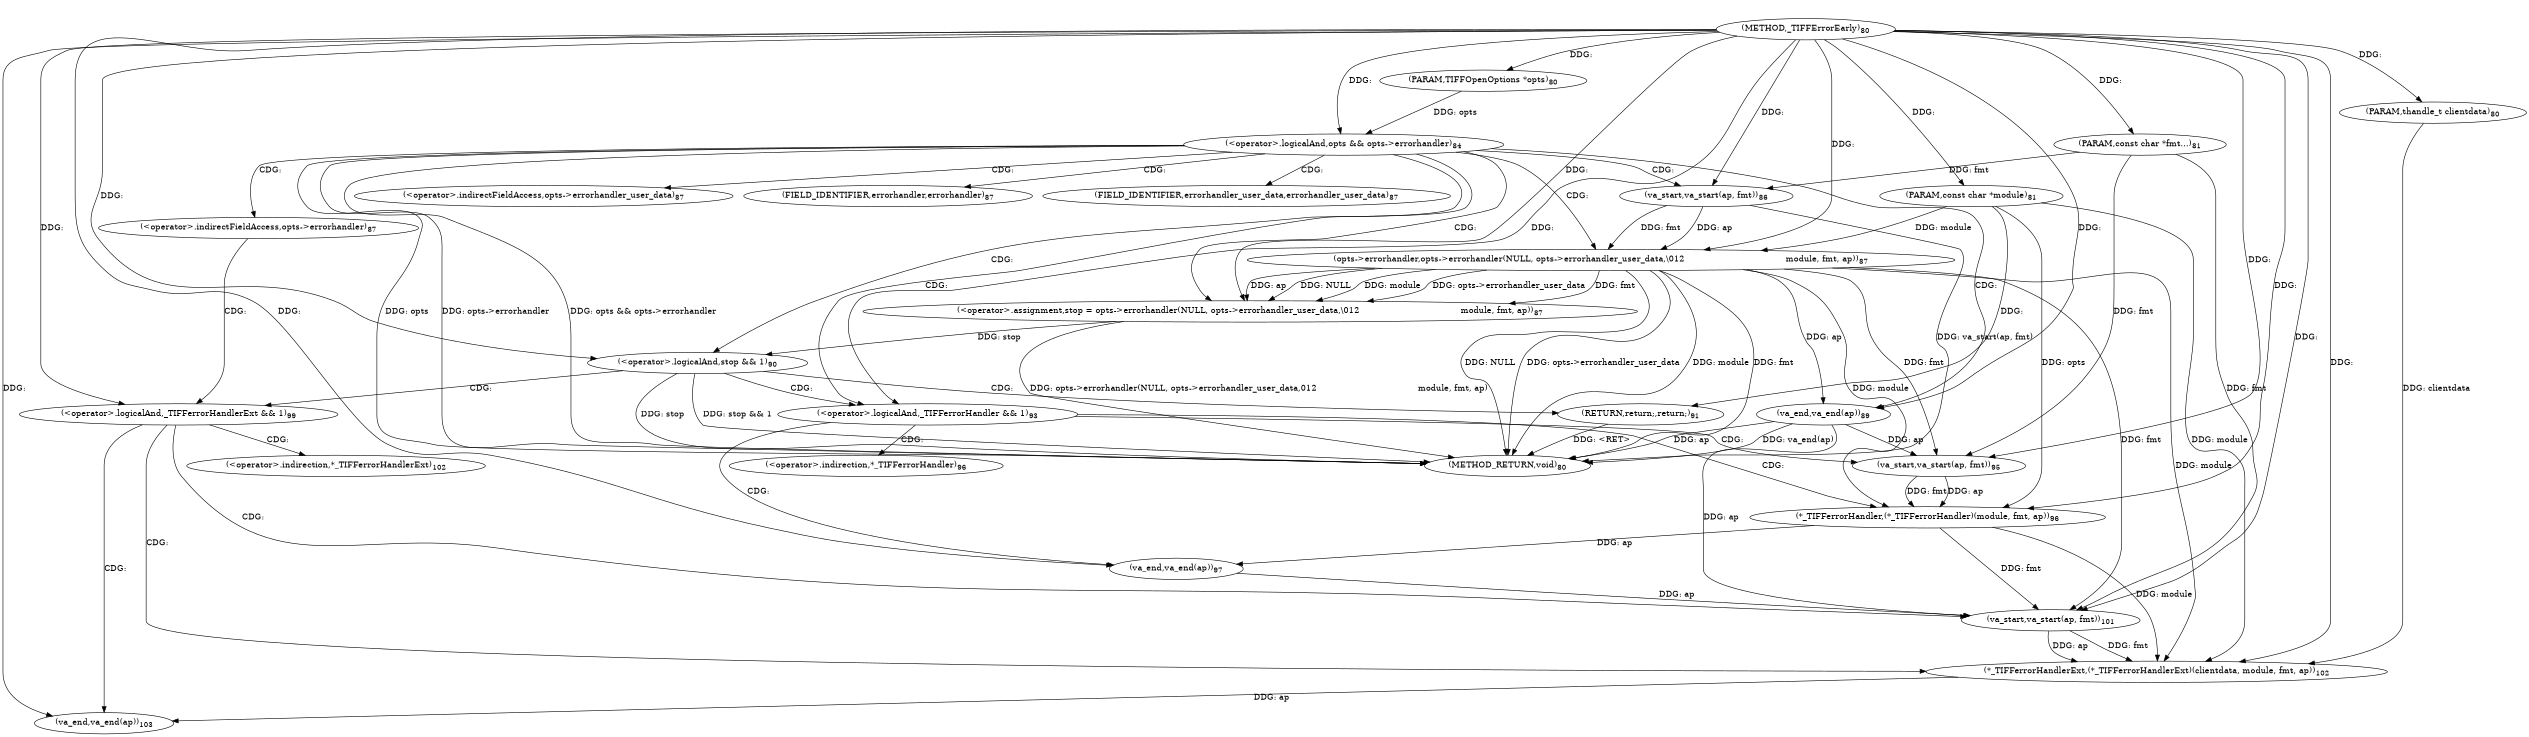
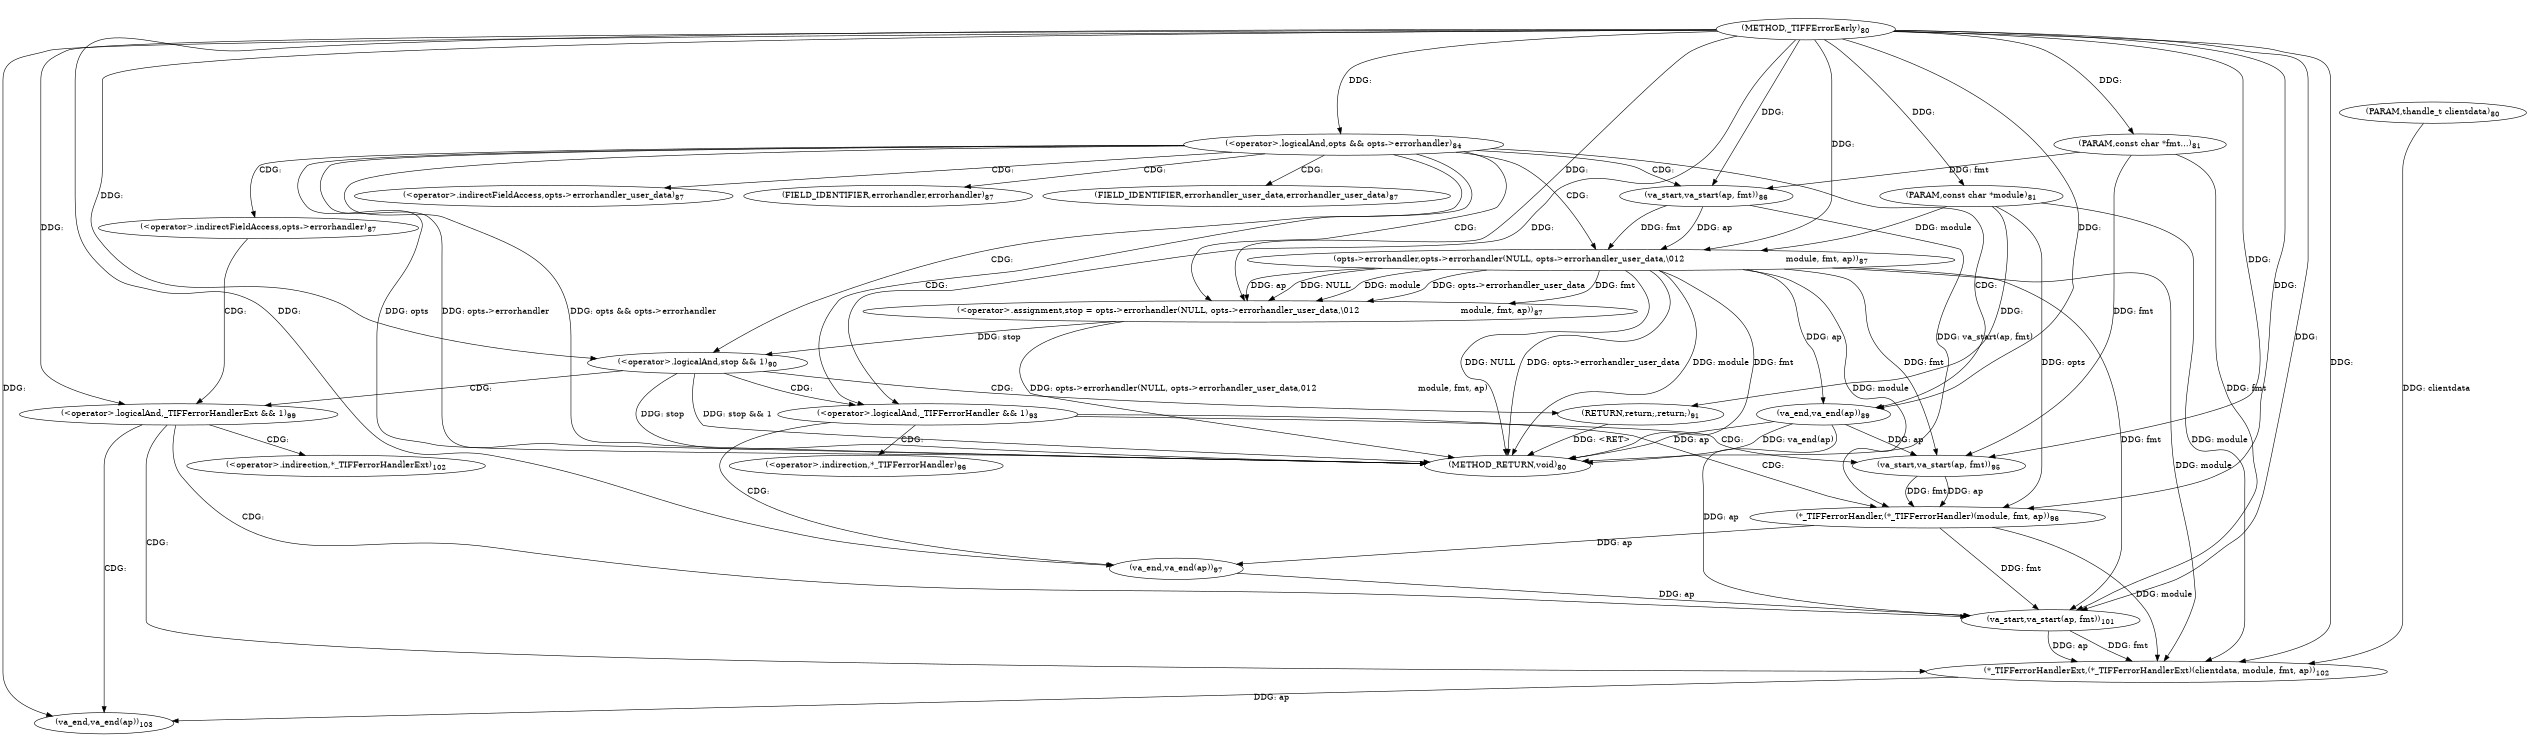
edge "(METHOD,_TIFFErrorEarly)" -> "(PARAM,thandle_t clientdata)": removed, label "DDG:"
node "(PARAM,TIFFOpenOptions *opts)": removed
